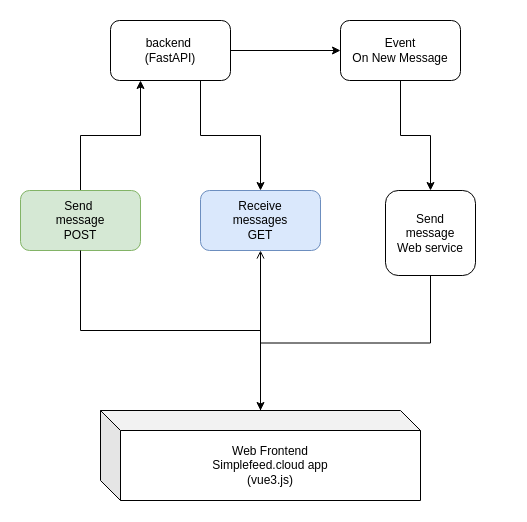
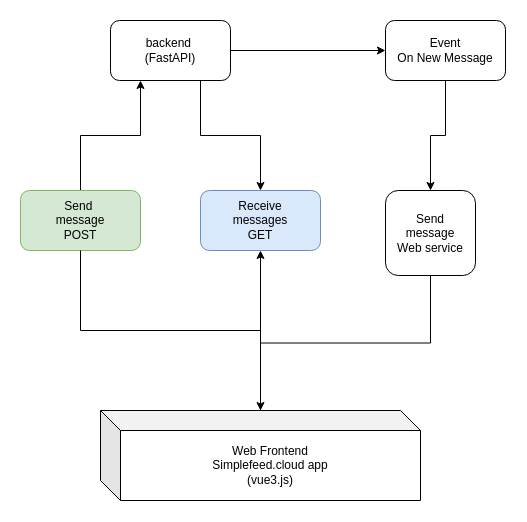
node "Event On New Message": moved (401, 51) -> (446, 51)
edge "Web Frontend Simplefeed.cloud app (vue3.js)" -> "Receive messages GET": arrowhead open -> classic
